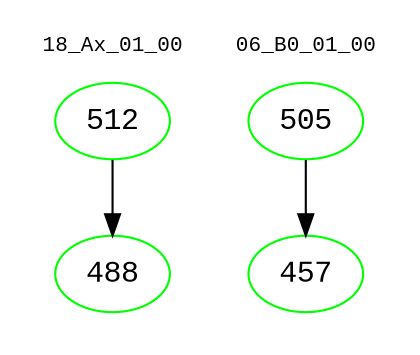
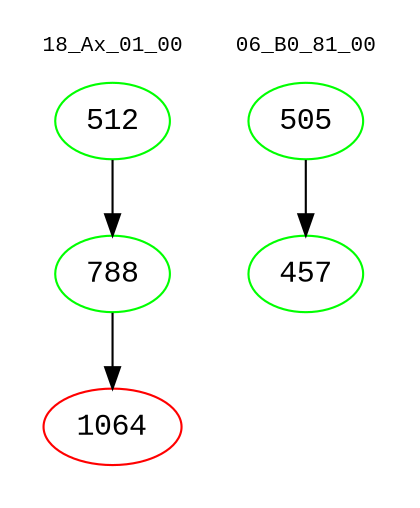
cluster "06_B0_01_00": label "06_B0_01_00" -> "06_B0_81_00"
node "488": label "488" -> "788"
node "1064": added
